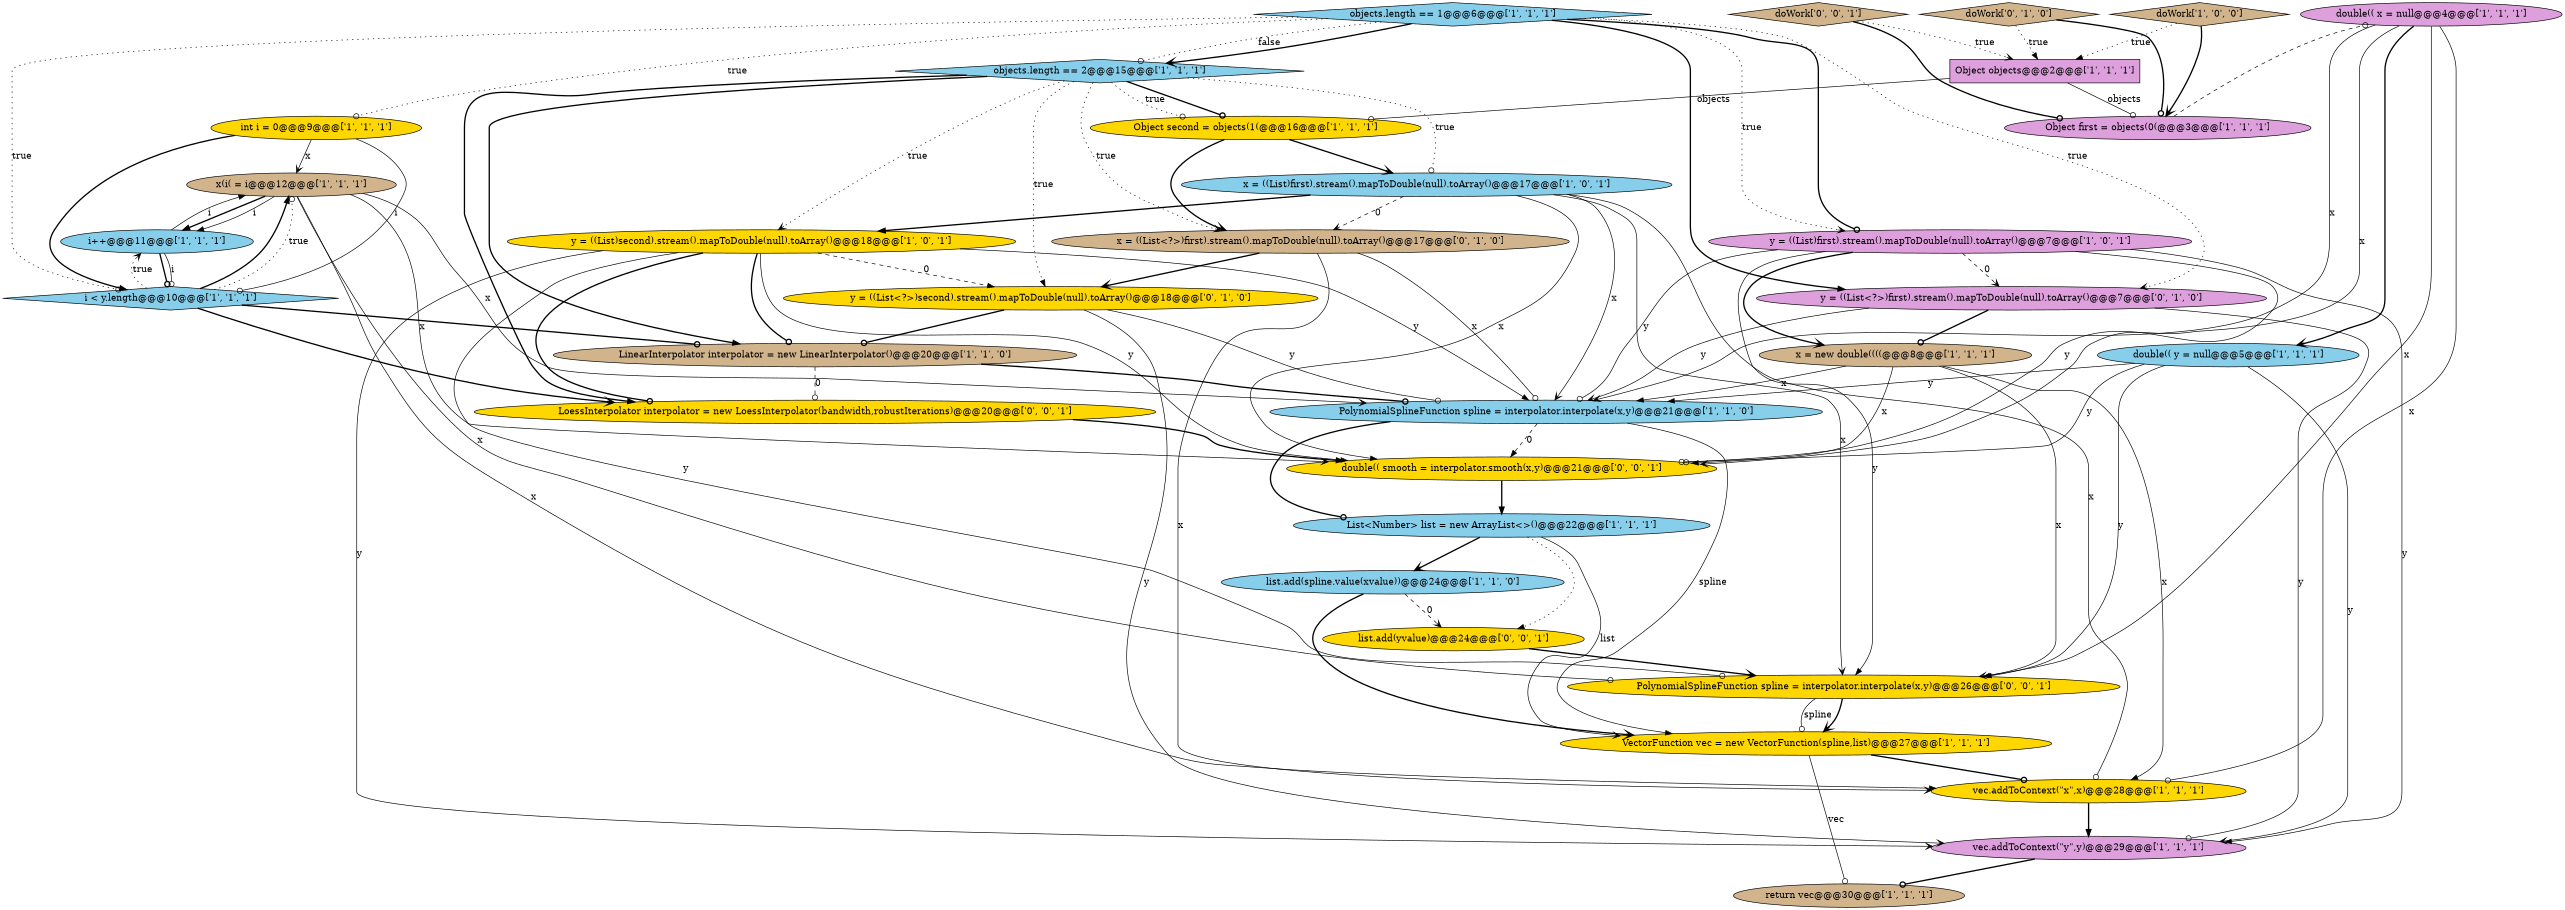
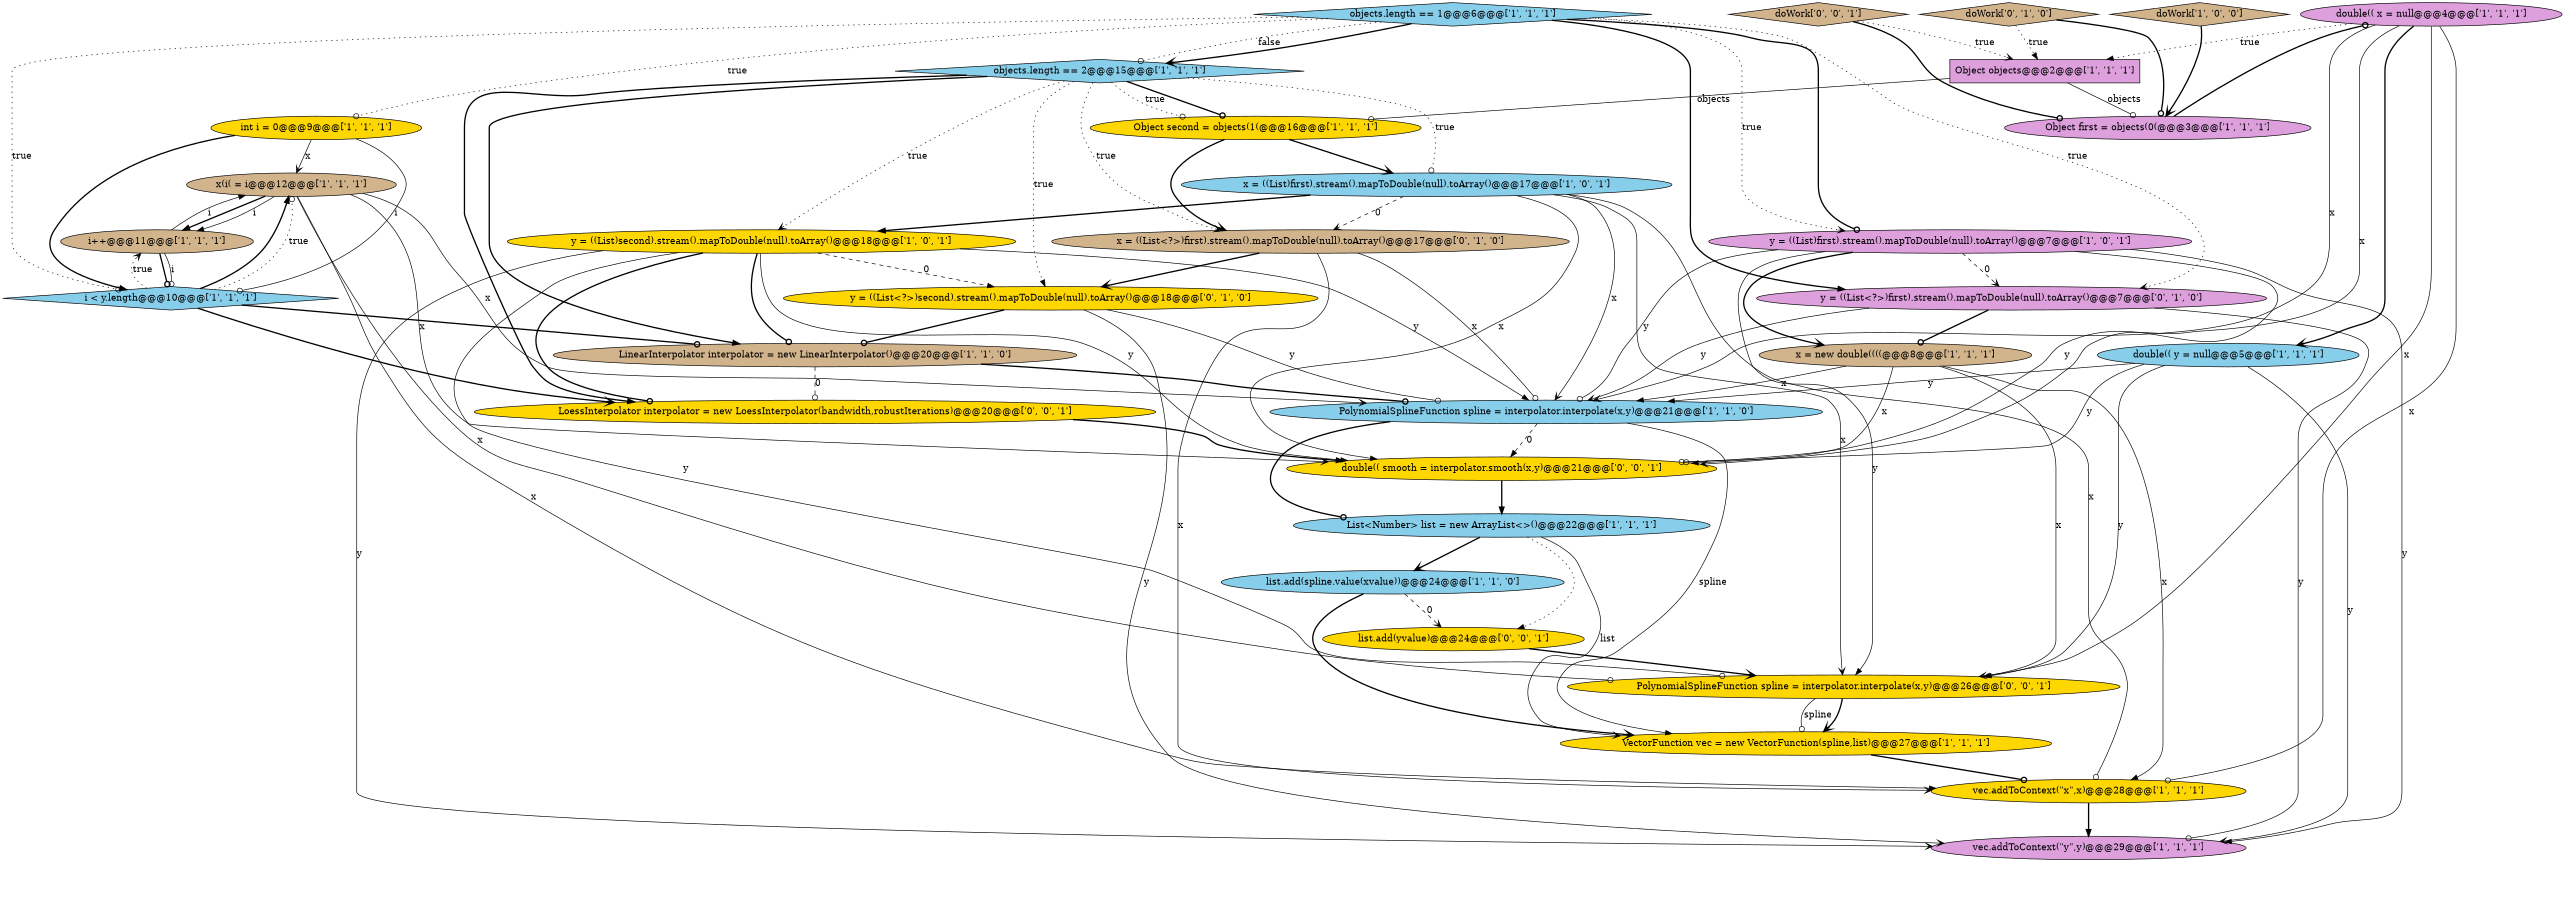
edge "doWork['1', '0', '0']" -> "Object objects@@@2@@@['1', '1', '1']": now "double(( x = null@@@4@@@['1', '1', '1']" -> "Object objects@@@2@@@['1', '1', '1']"
edge "Object first = objects(0(@@@3@@@['1', '1', '1']" -> "double(( x = null@@@4@@@['1', '1', '1']": style dashed -> bold
node "i++@@@11@@@['1', '1', '1']": fillcolor skyblue -> tan
node "return vec@@@30@@@['1', '1', '1']": removed
